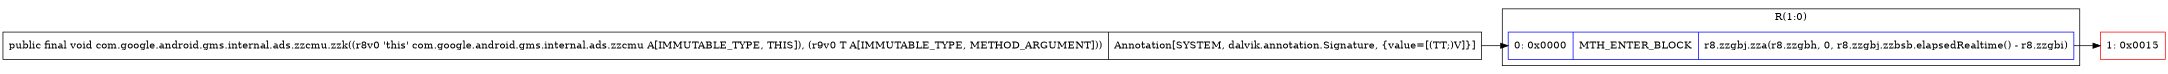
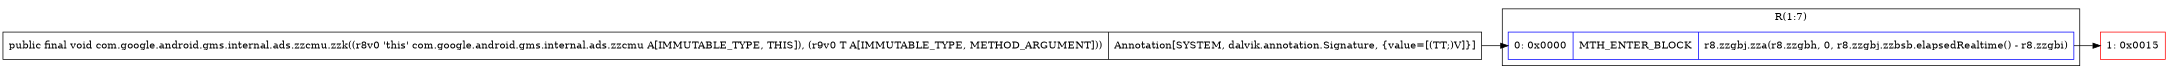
cluster "R(1:0)": label "R(1:0)" -> "R(1:7)"
